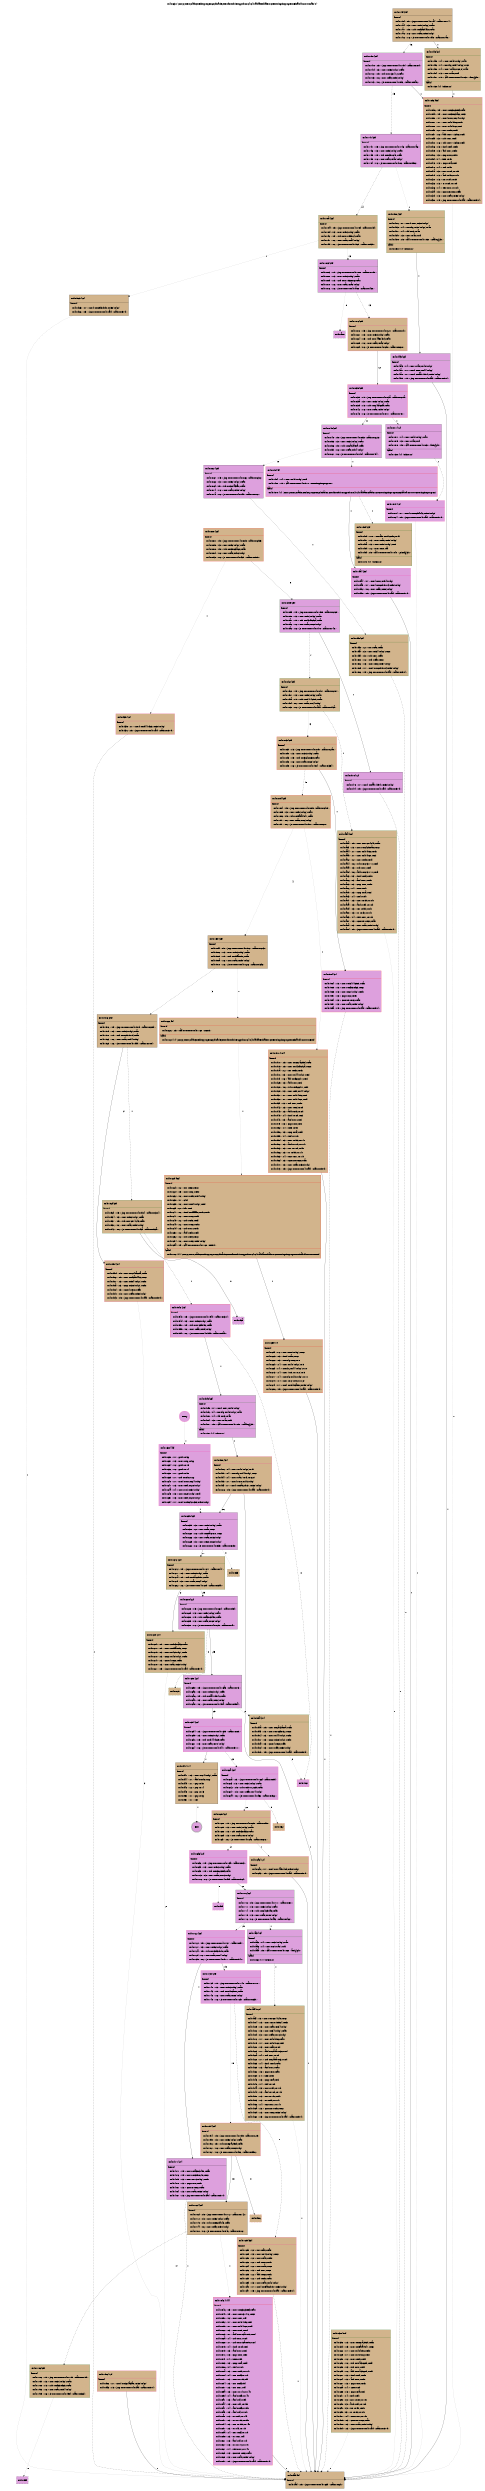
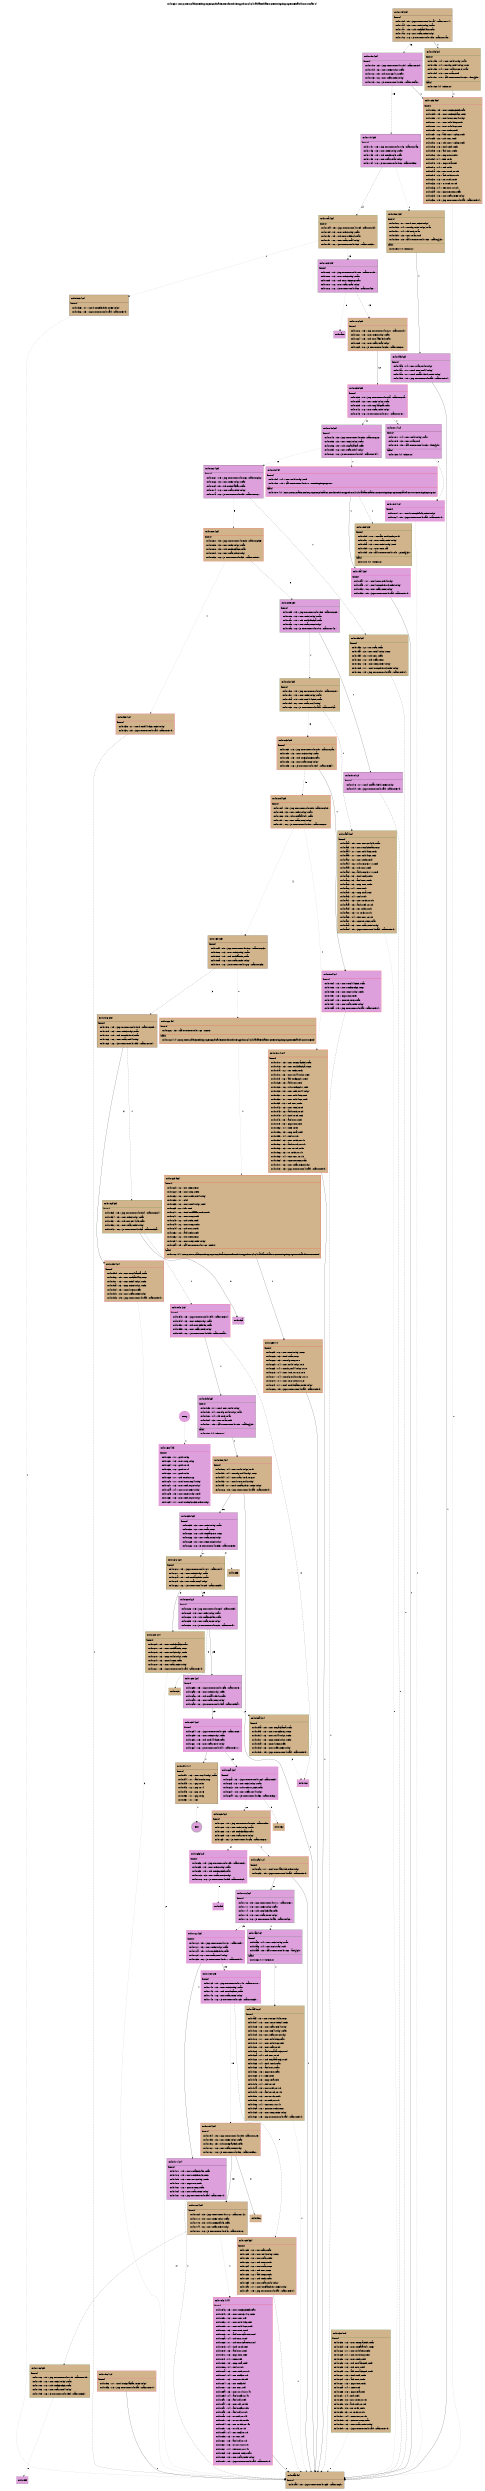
edge "0x401867 [25]" -> "0x401880 [25]": added, label "9"
edge "0x401630 [43]" -> "0x40165b [23]": removed, label "1"
edge "0x4016f6 [22]" -> "0x40170c [22]": now "0x401cac [12]" -> "0x40170c [22]"
